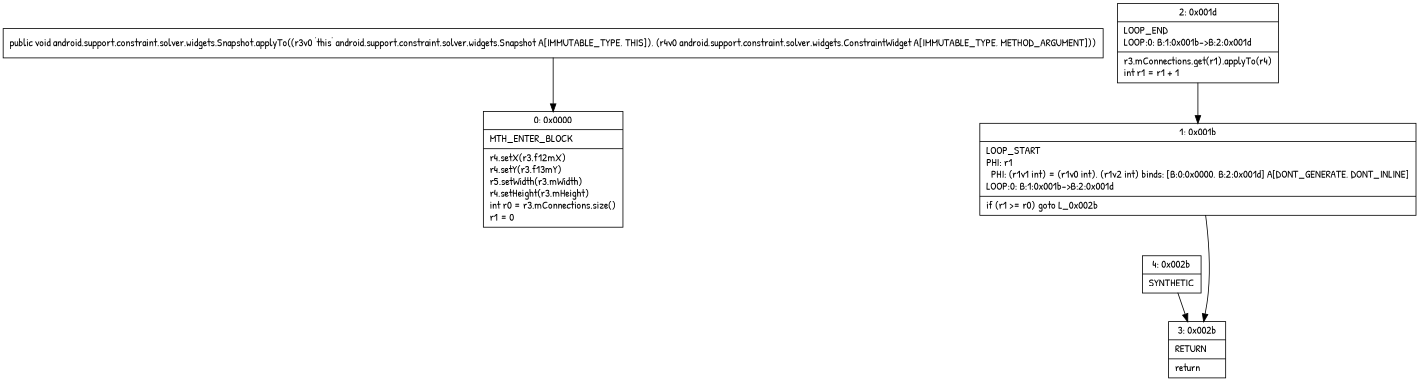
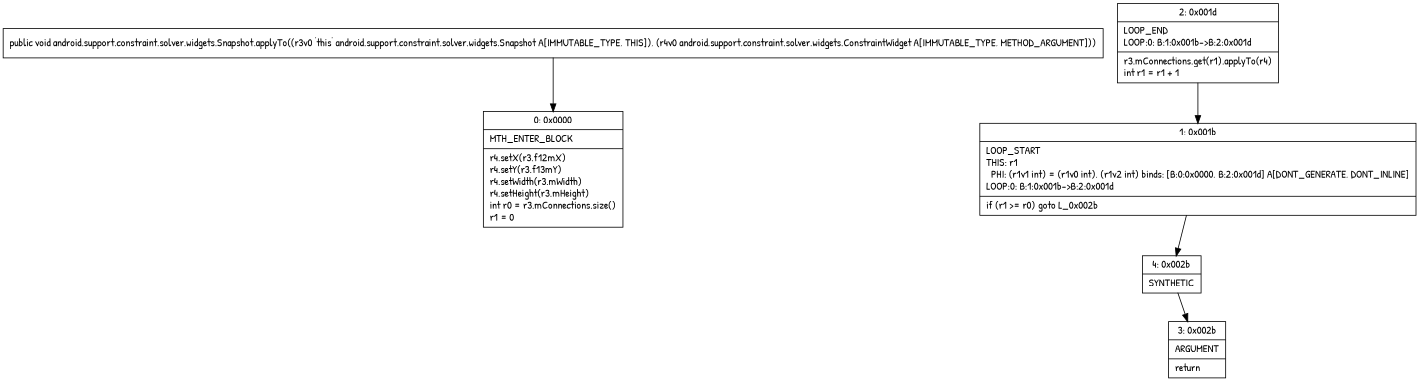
node "1: 0x001b": text "PHI: r1" -> "THIS: r1"
node "0: 0x0000": text "r5.setWidth(r3.mWidth)" -> "r4.setWidth(r3.mWidth)"
edge "1: 0x001b" -> "3: 0x002b": now "1: 0x001b" -> "4: 0x002b"
node "3: 0x002b": text "RETURN" -> "ARGUMENT"
